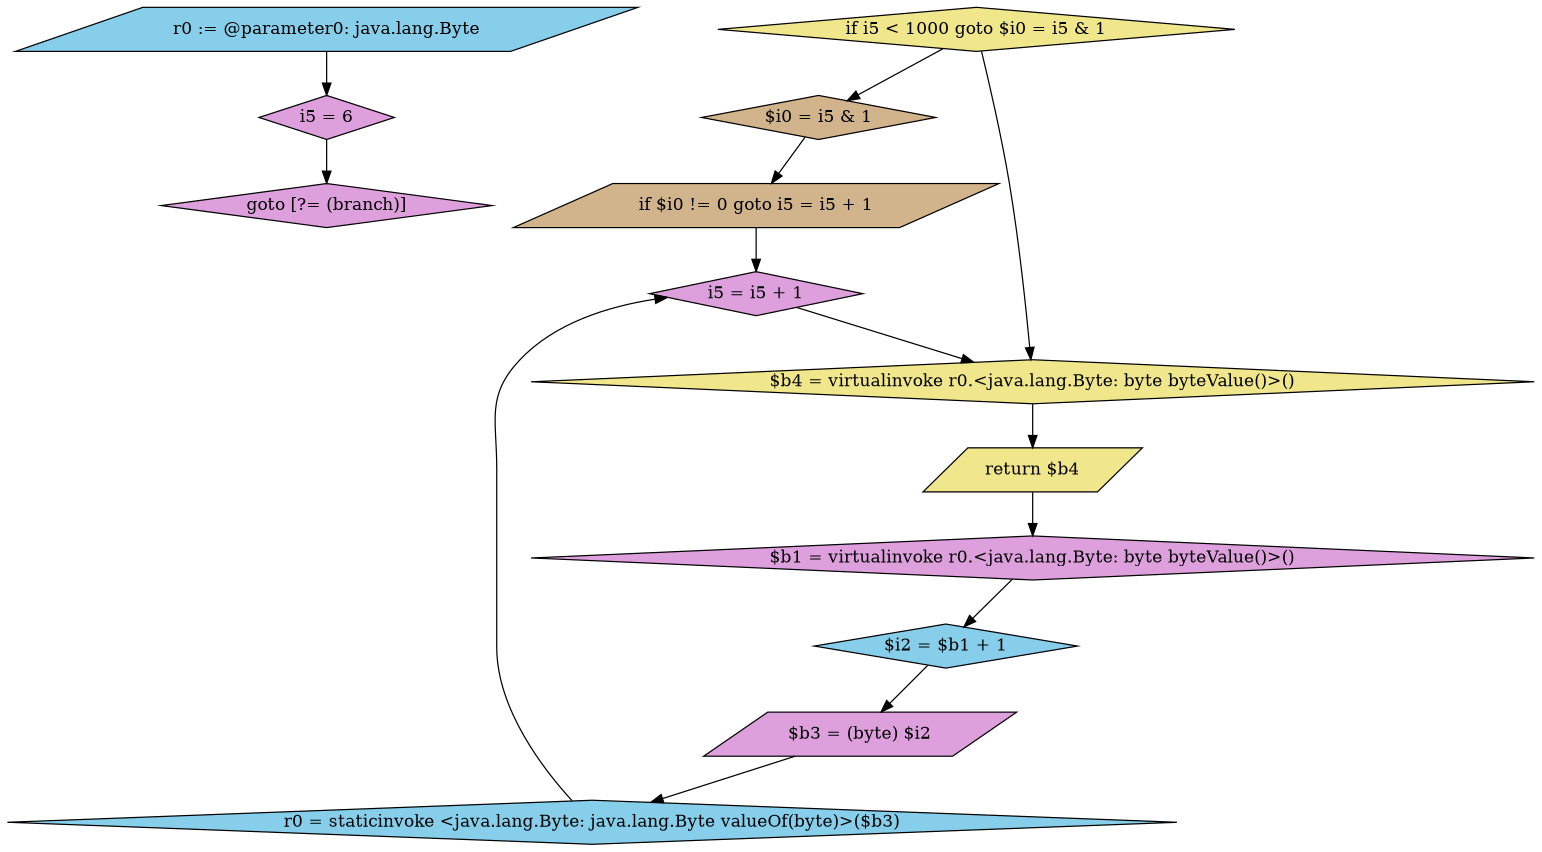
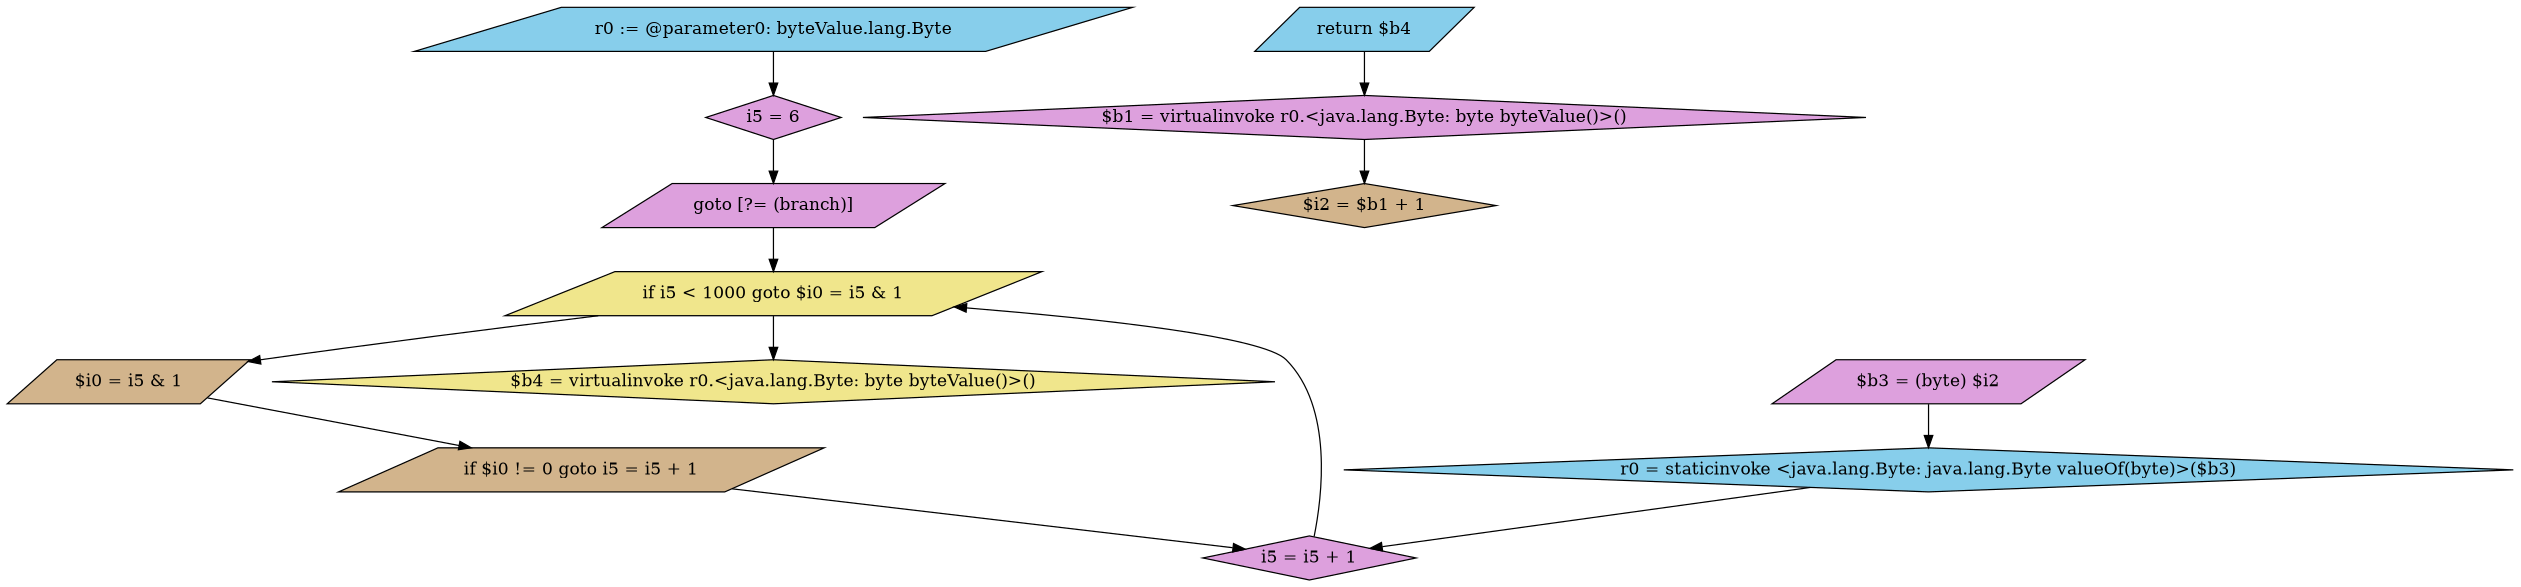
node "r0 := @parameter0: java.lang.Byte": label "r0 := @parameter0: java.lang.Byte" -> "r0 := @parameter0: byteValue.lang.Byte"
node "if i5 < 1000 goto $i0 = i5 & 1": shape diamond -> parallelogram
node "$i0 = i5 & 1": shape diamond -> parallelogram
node "goto [?= (branch)]": shape diamond -> parallelogram
edge "goto [?= (branch)]" -> "if i5 < 1000 goto $i0 = i5 & 1": added
edge "i5 = i5 + 1" -> "$b4 = virtualinvoke r0.<java.lang.Byte: byte byteValue()>()": now "i5 = i5 + 1" -> "if i5 < 1000 goto $i0 = i5 & 1"
edge "$b4 = virtualinvoke r0.<java.lang.Byte: byte byteValue()>()" -> "return $b4": removed
node "return $b4": fillcolor khaki -> skyblue
node "$i2 = $b1 + 1": fillcolor skyblue -> tan
edge "$i2 = $b1 + 1" -> "$b3 = (byte) $i2": removed
